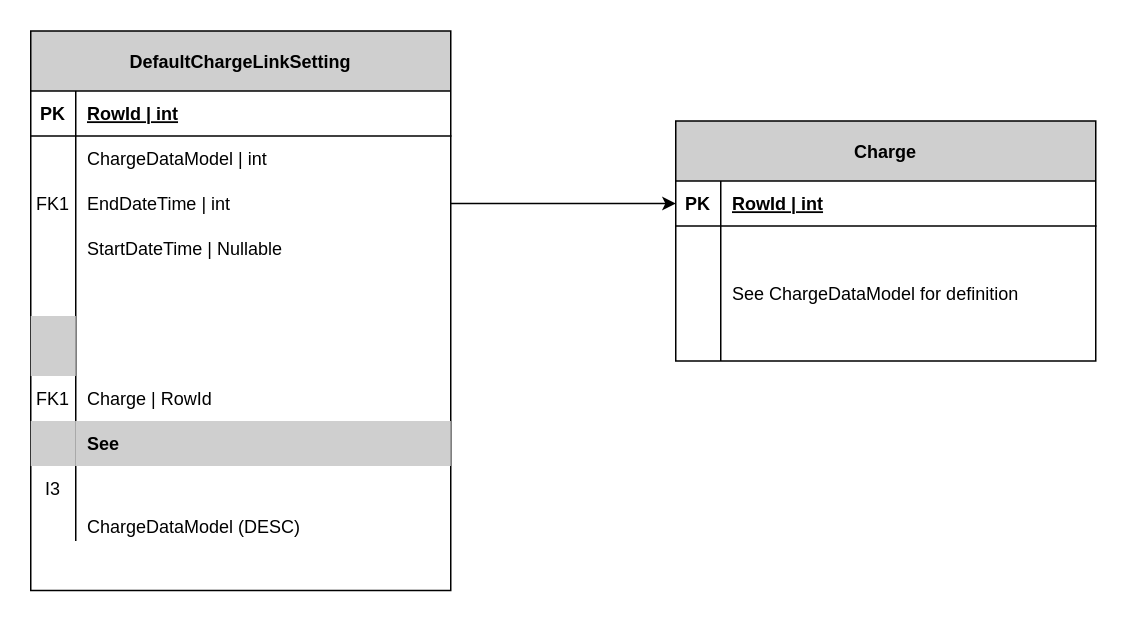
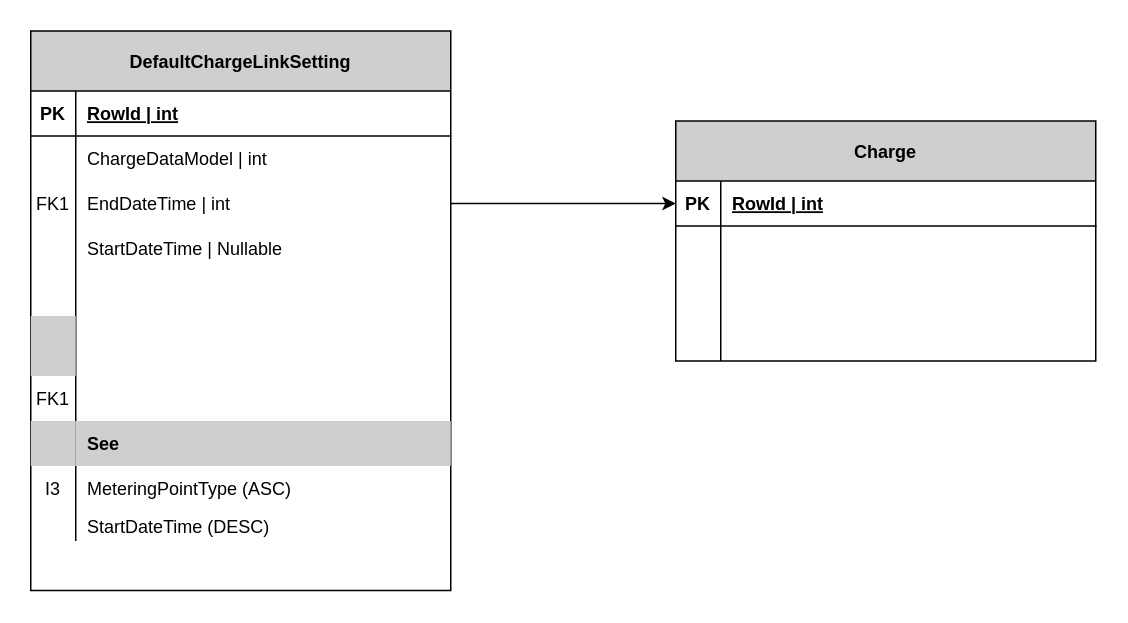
node "See ChargeDataModel for definition": removed
node "Charge | RowId": removed
node "MeteringPointType (ASC)": added
node "ChargeDataModel (DESC)": label "ChargeDataModel (DESC)" -> "StartDateTime (DESC)"
